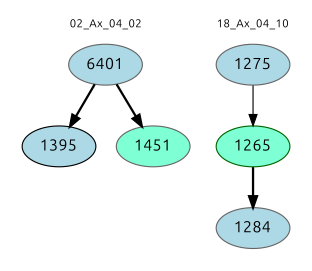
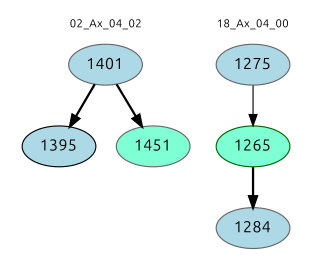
cluster "18_Ax_04_10": label "18_Ax_04_10" -> "18_Ax_04_00"
node "6401": label "6401" -> "1401"
